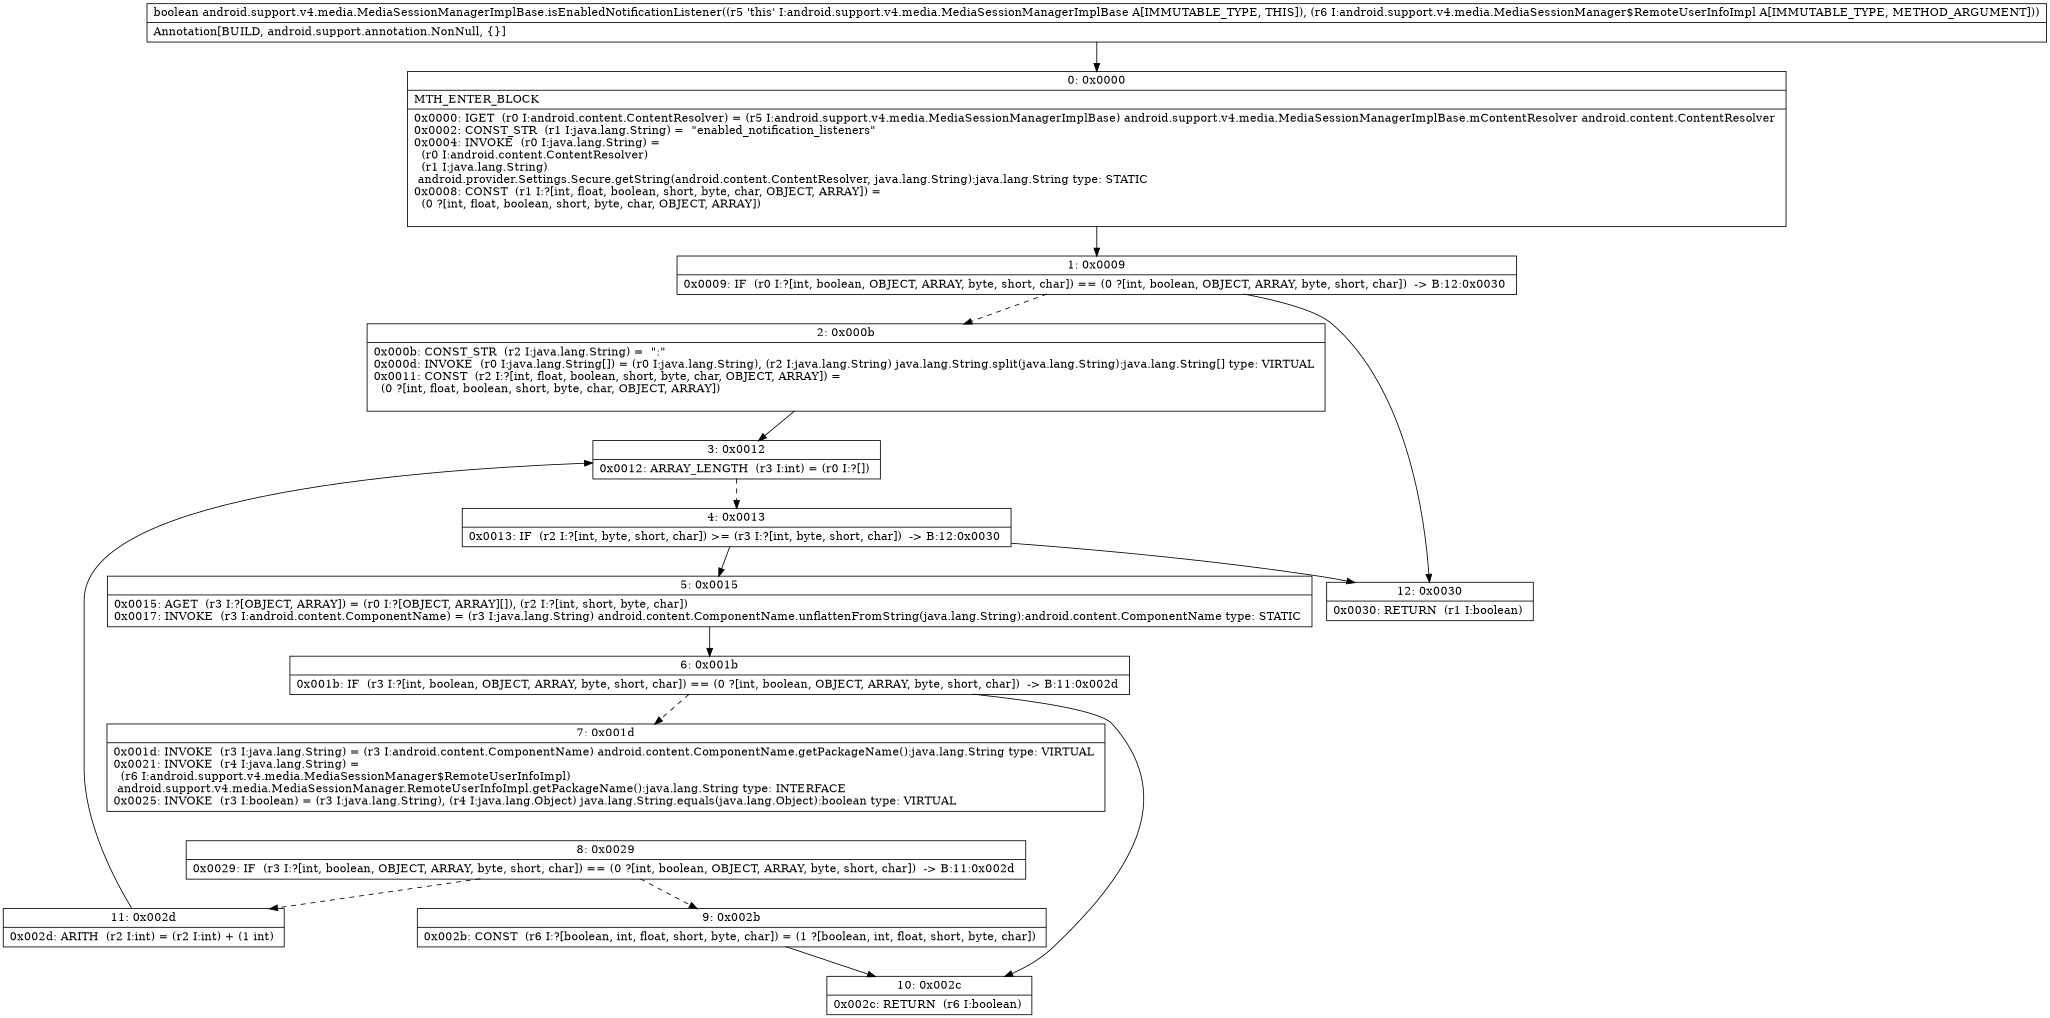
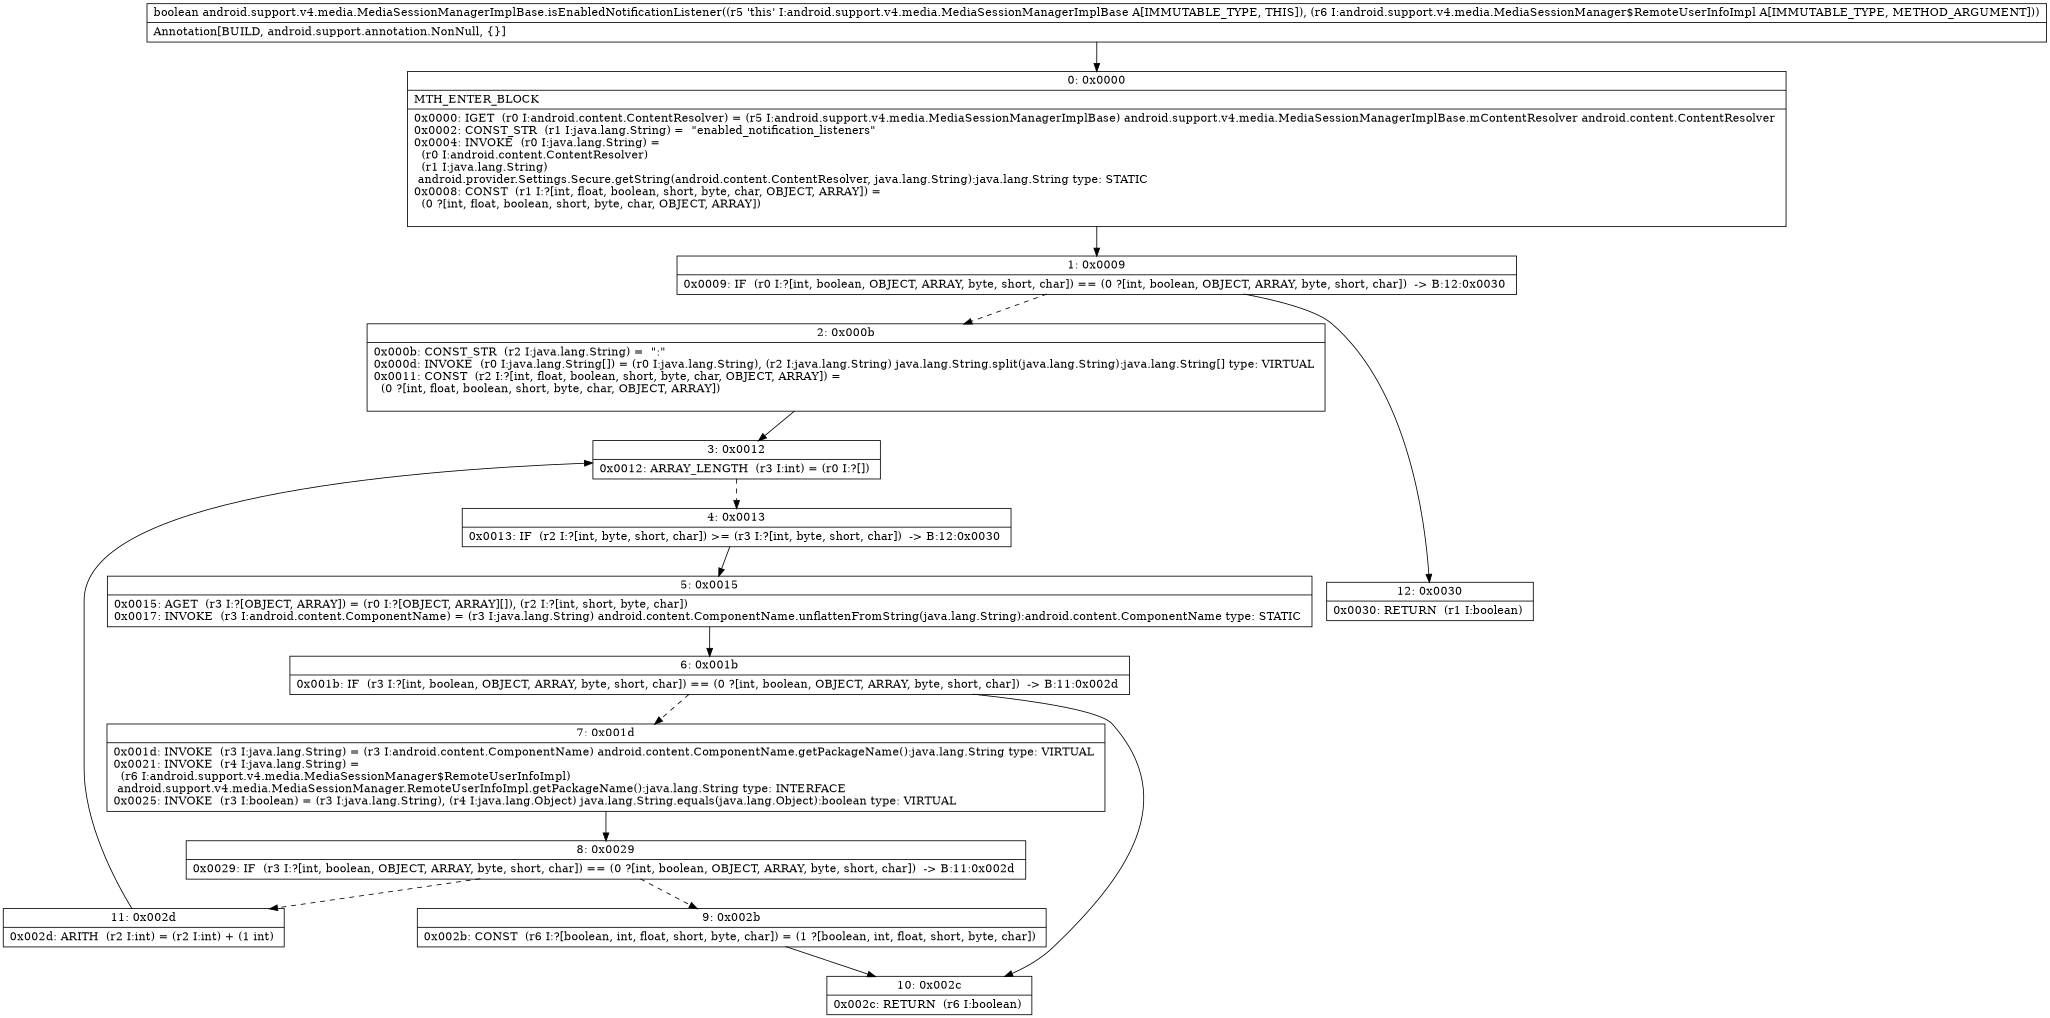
edge "4: 0x0013" -> "12: 0x0030": removed
edge "7: 0x001d" -> "8: 0x0029": added
